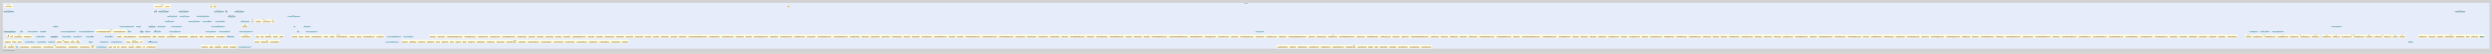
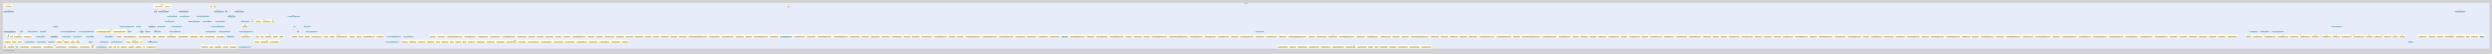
node "(*Dot11DataCFAckPoll).LayerType": fillcolor moccasin -> lightblue
node "(*ENIP).LayerType": fillcolor moccasin -> lightblue
